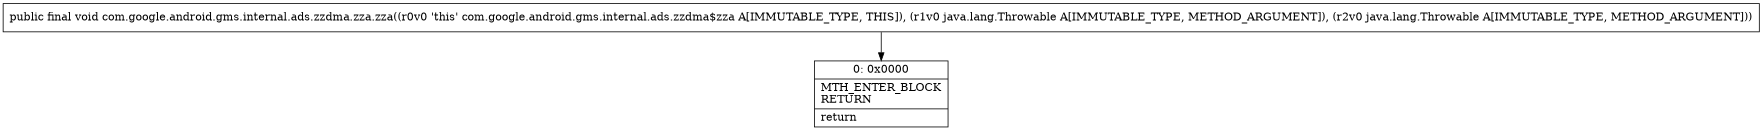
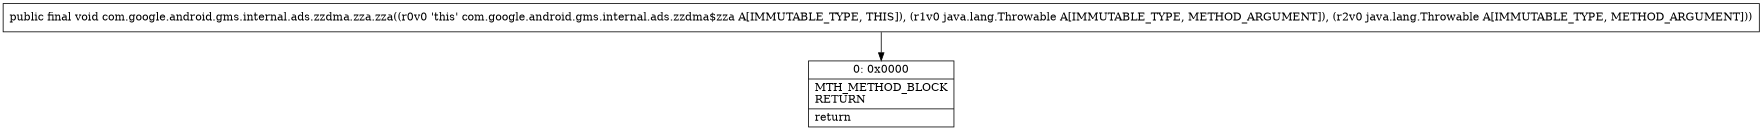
node "0: 0x0000": text "MTH_ENTER_BLOCK" -> "MTH_METHOD_BLOCK"
